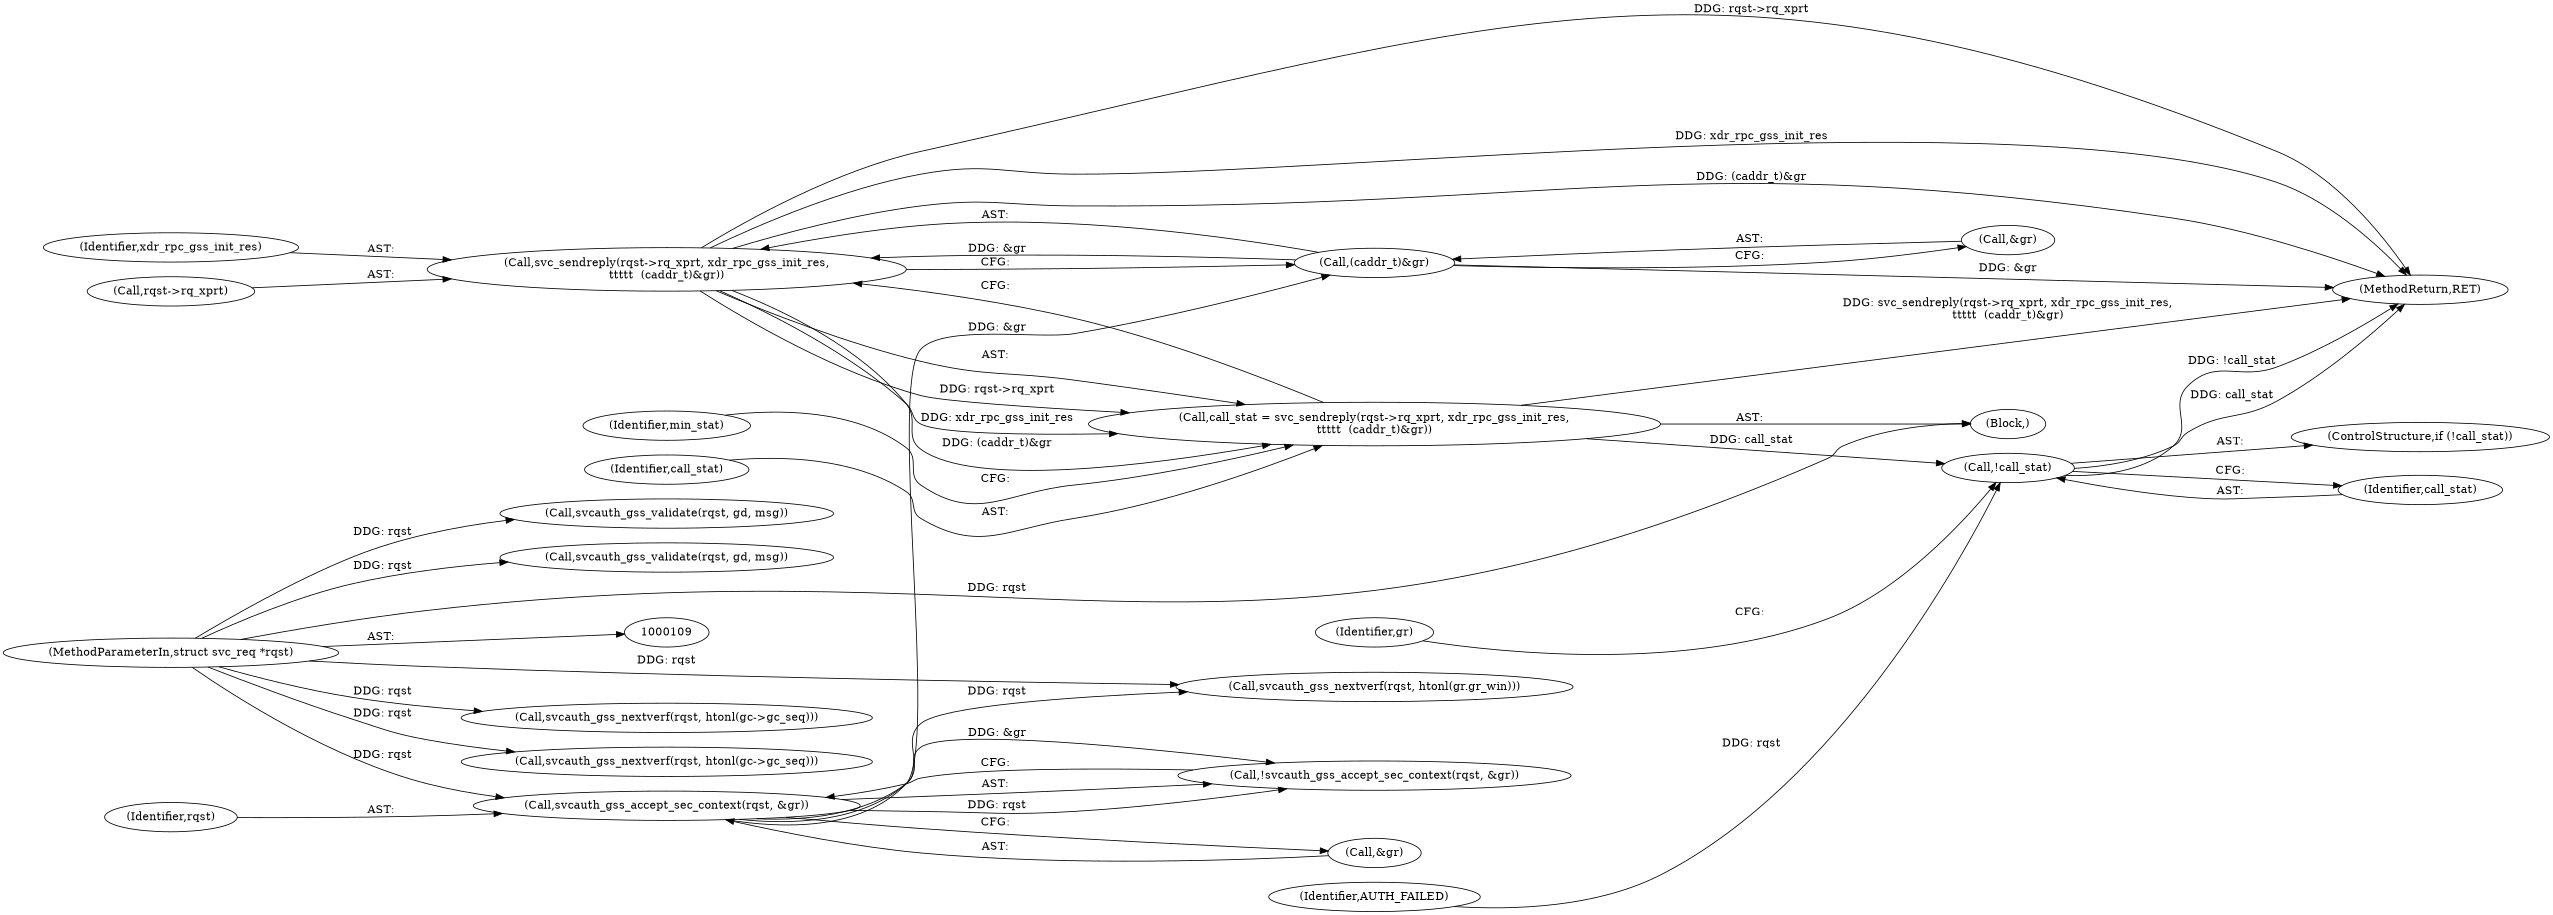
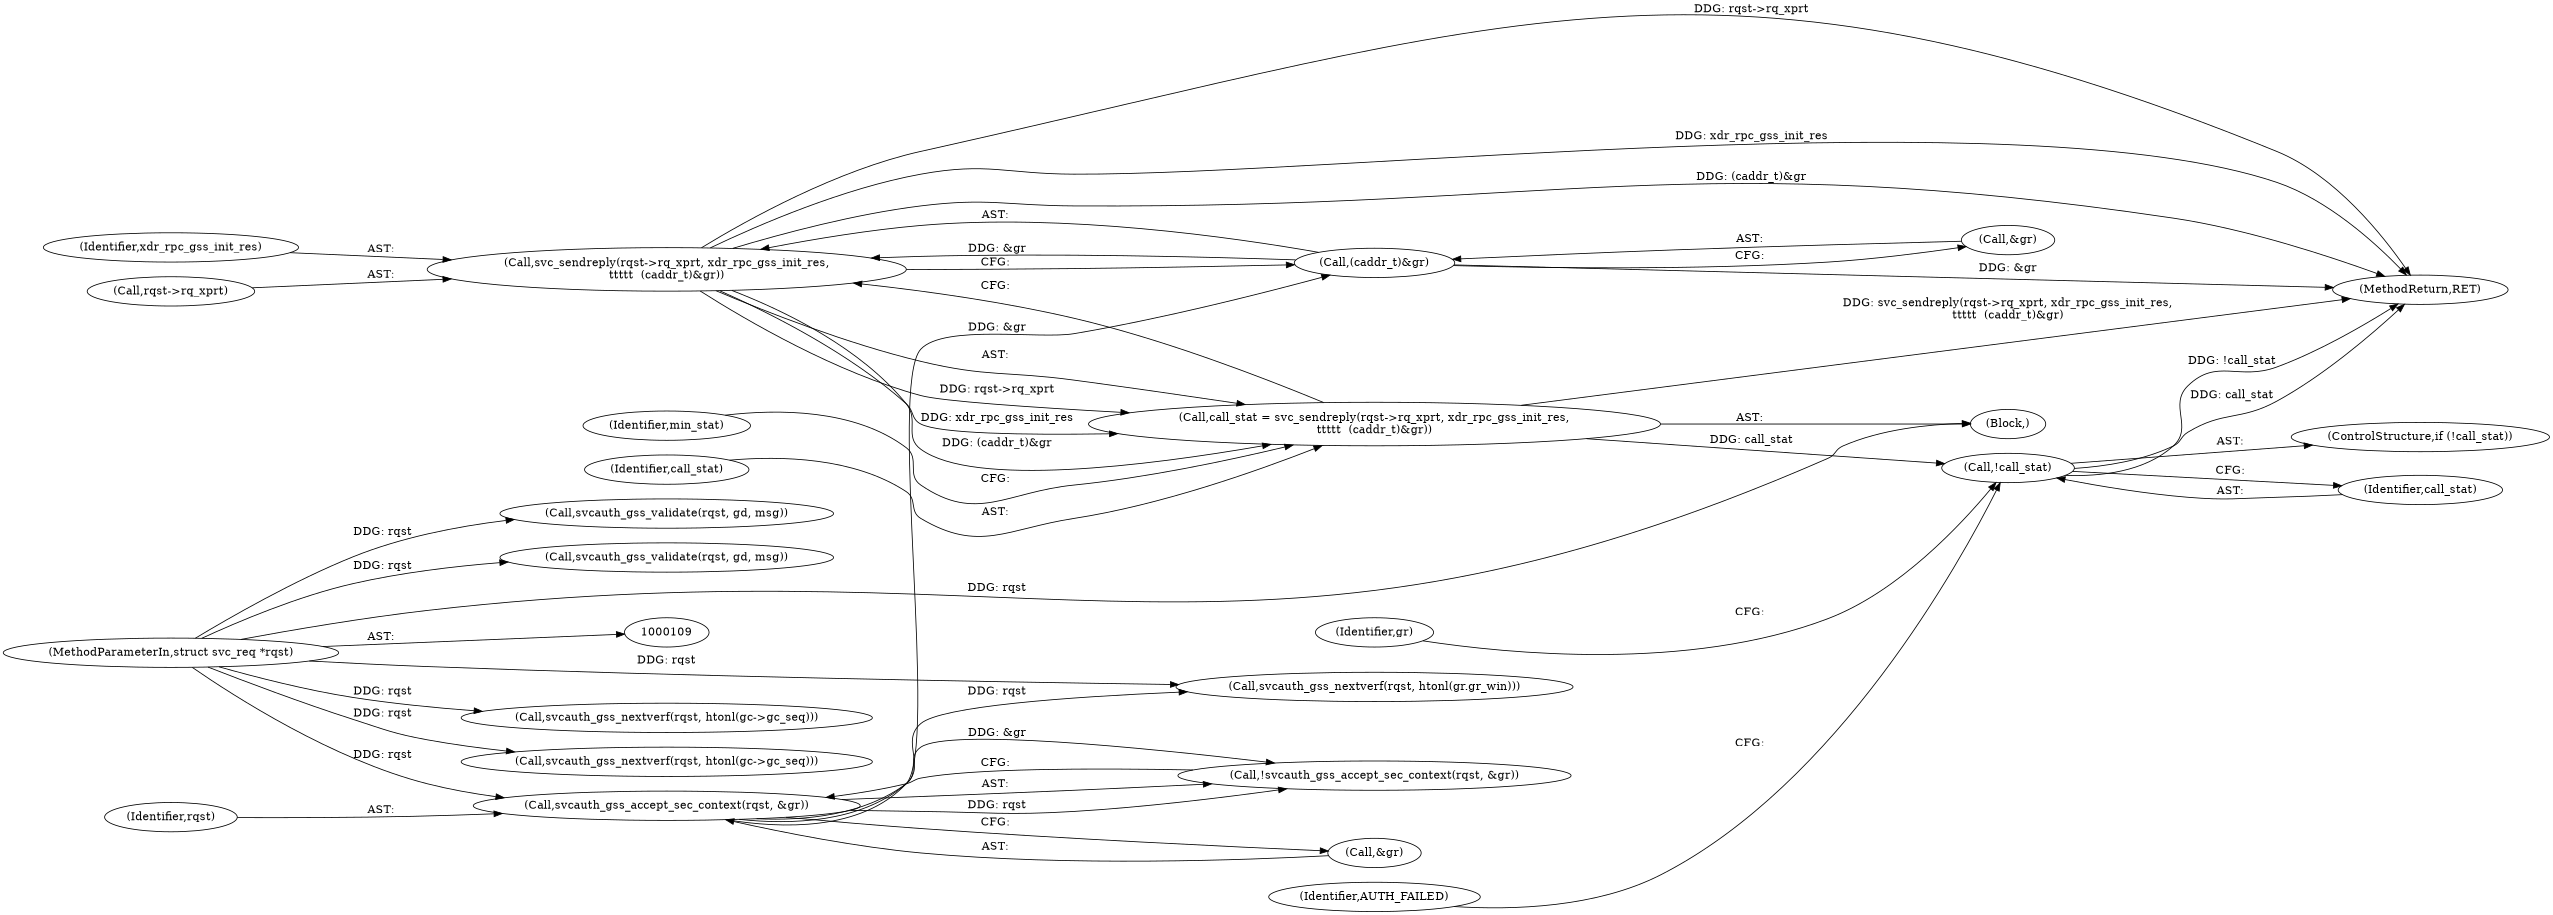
edge "(Identifier,AUTH_FAILED)" -> "(Call,!call_stat)": label "DDG: rqst" -> "CFG: "
